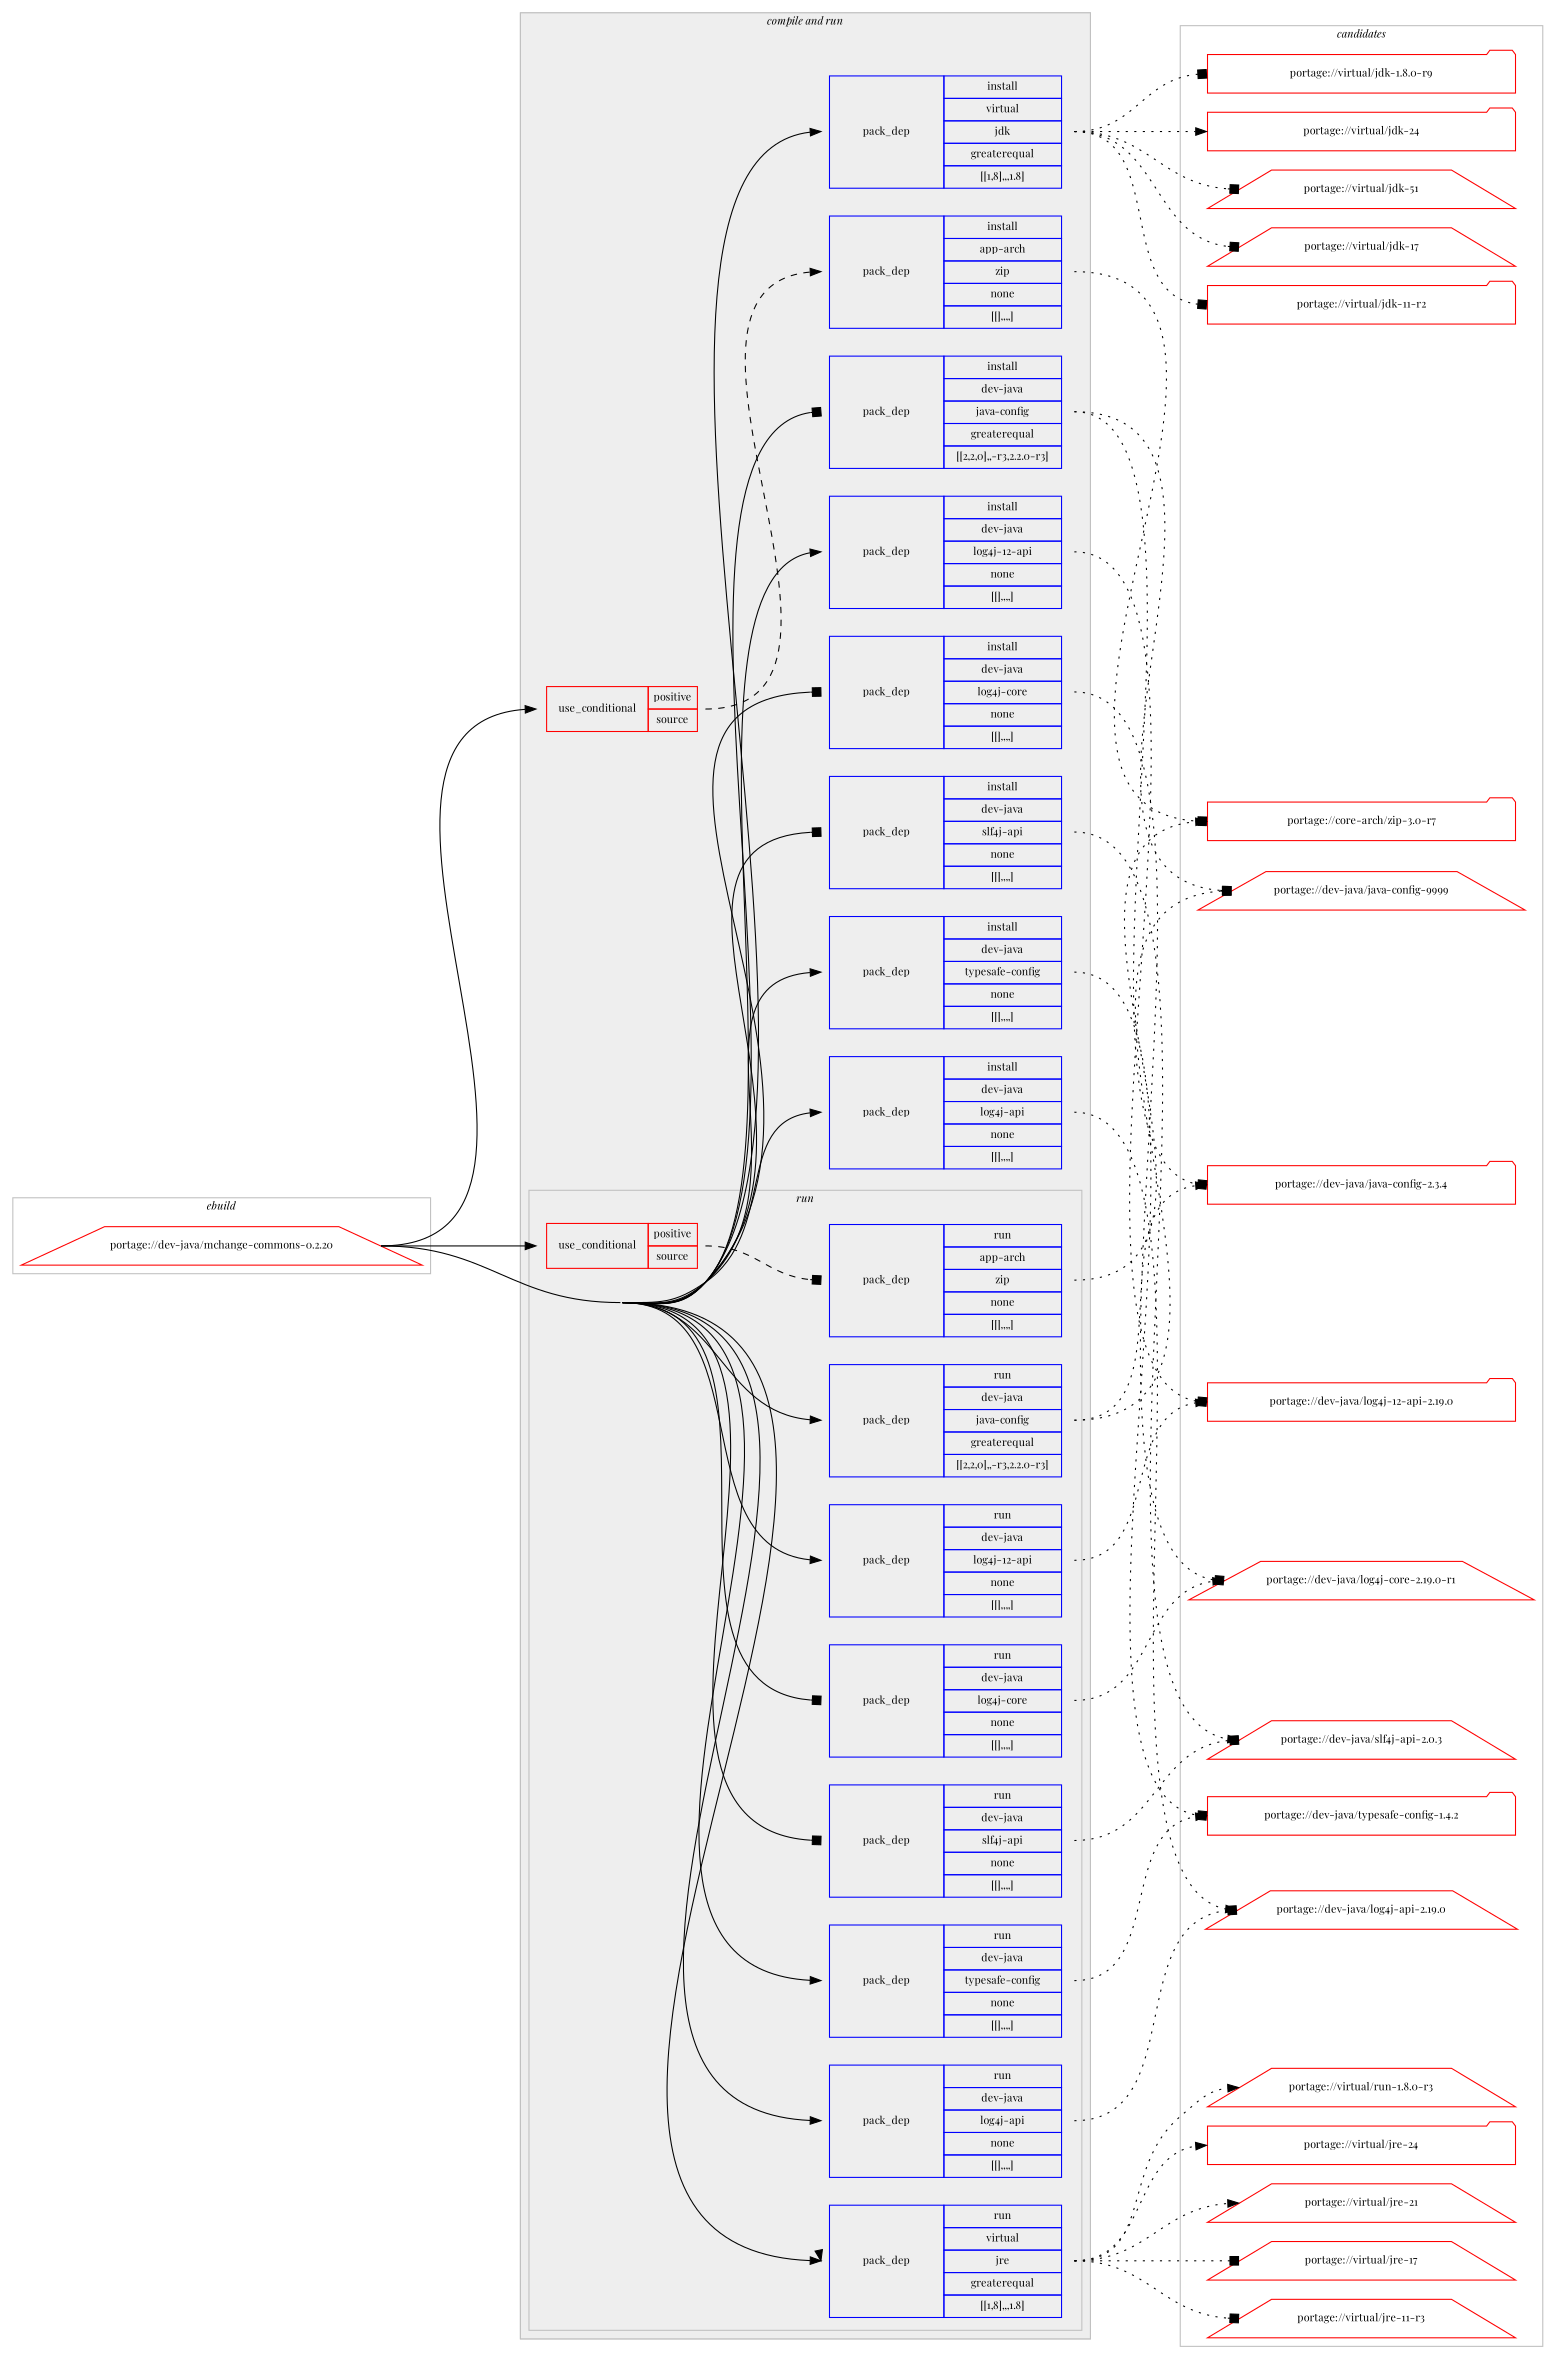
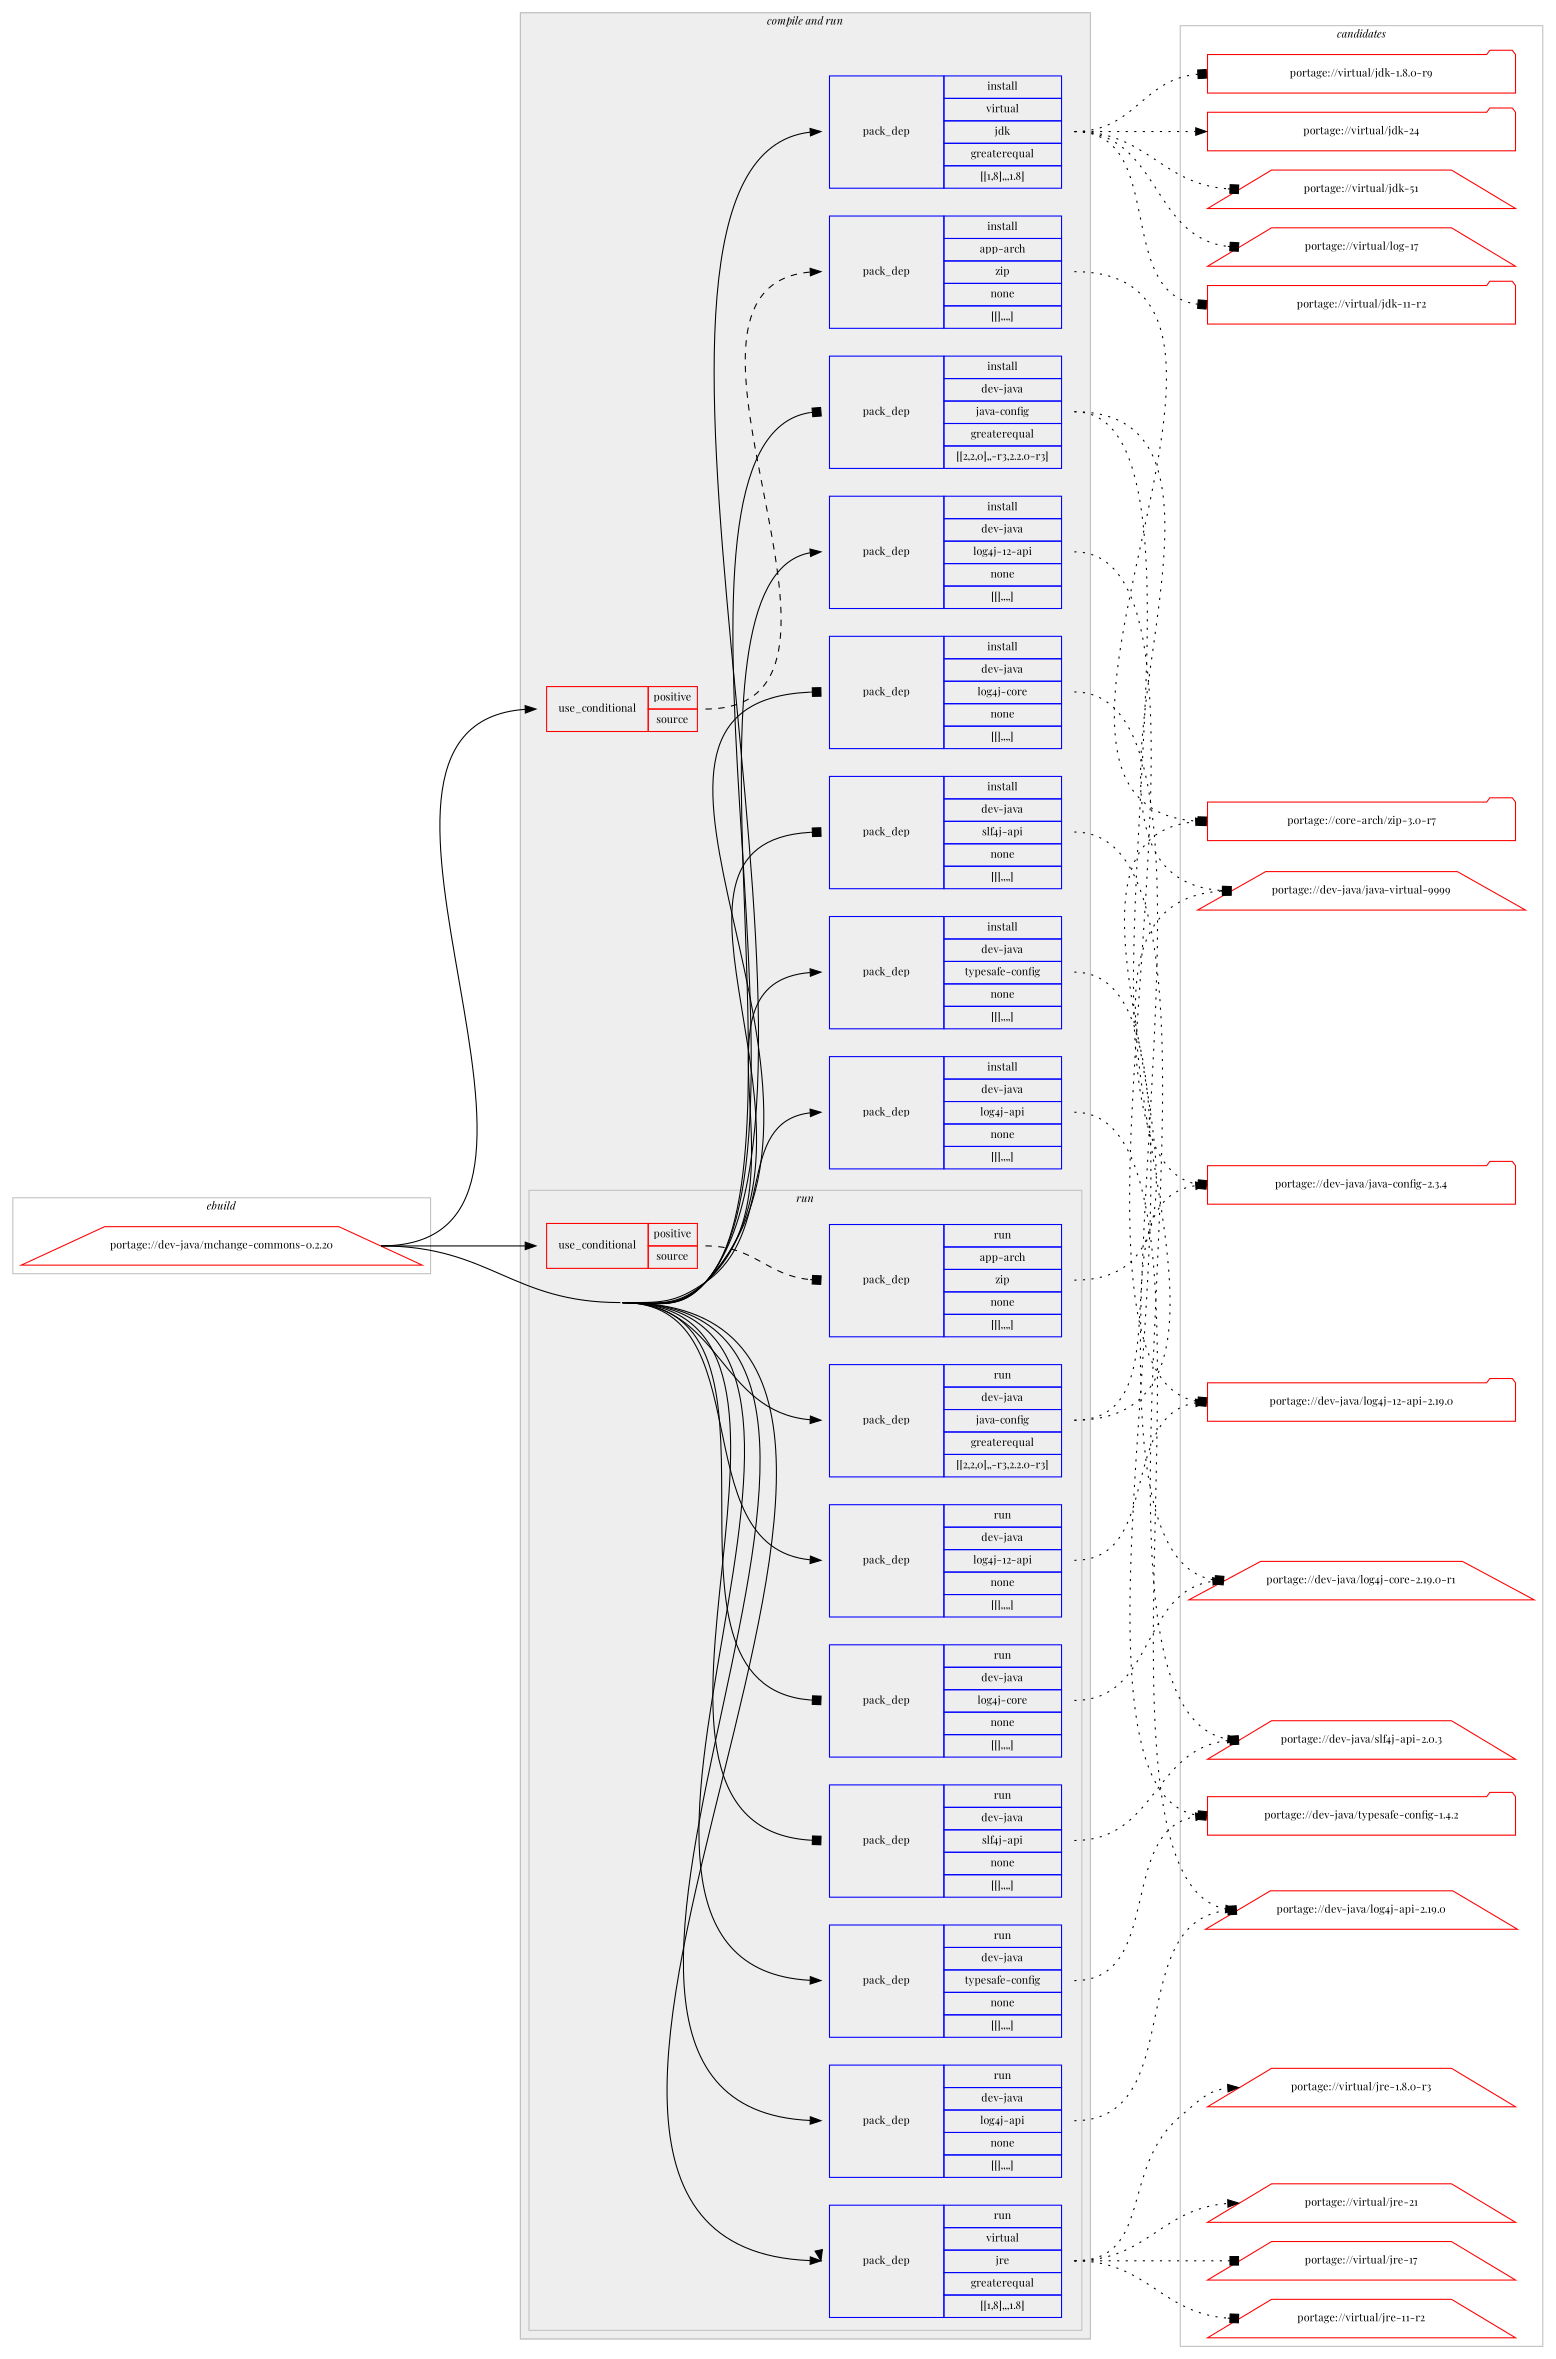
node "portage://virtual/jdk-17": label "portage://virtual/jdk-17" -> "portage://virtual/log-17"
node "portage://dev-java/java-config-9999": label "portage://dev-java/java-config-9999" -> "portage://dev-java/java-virtual-9999"
node "portage://virtual/run-1.8.0-r3": label "portage://virtual/run-1.8.0-r3" -> "portage://virtual/jre-1.8.0-r3"
node "portage://virtual/jre-24": removed
node "portage://virtual/jre-11-r3": label "portage://virtual/jre-11-r3" -> "portage://virtual/jre-11-r2"
